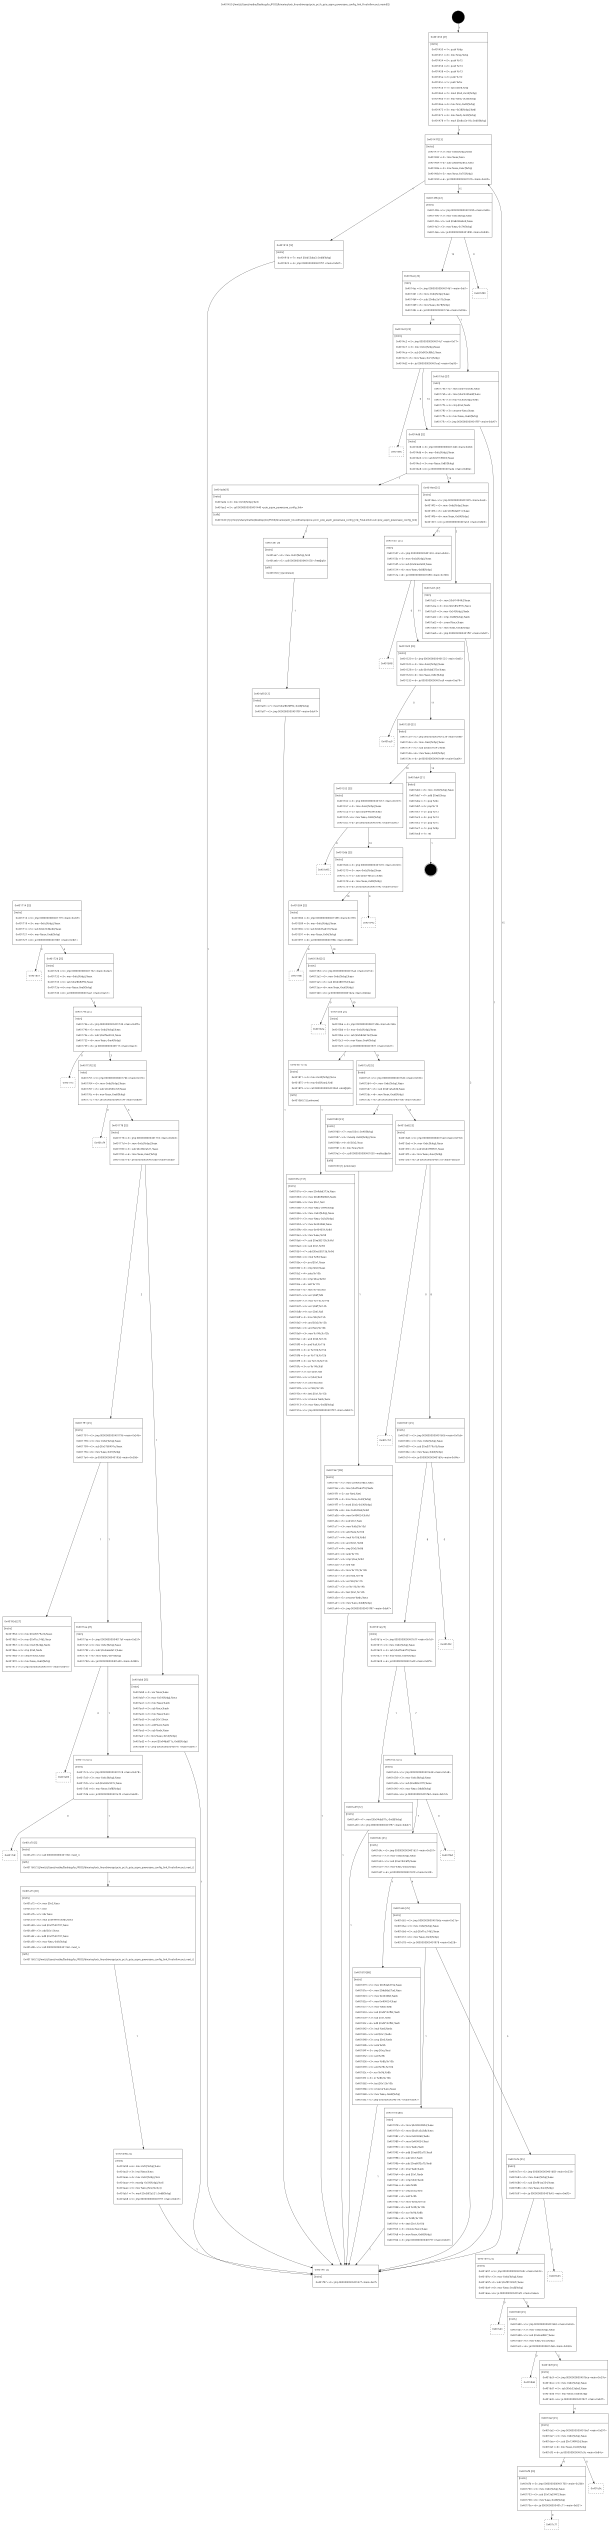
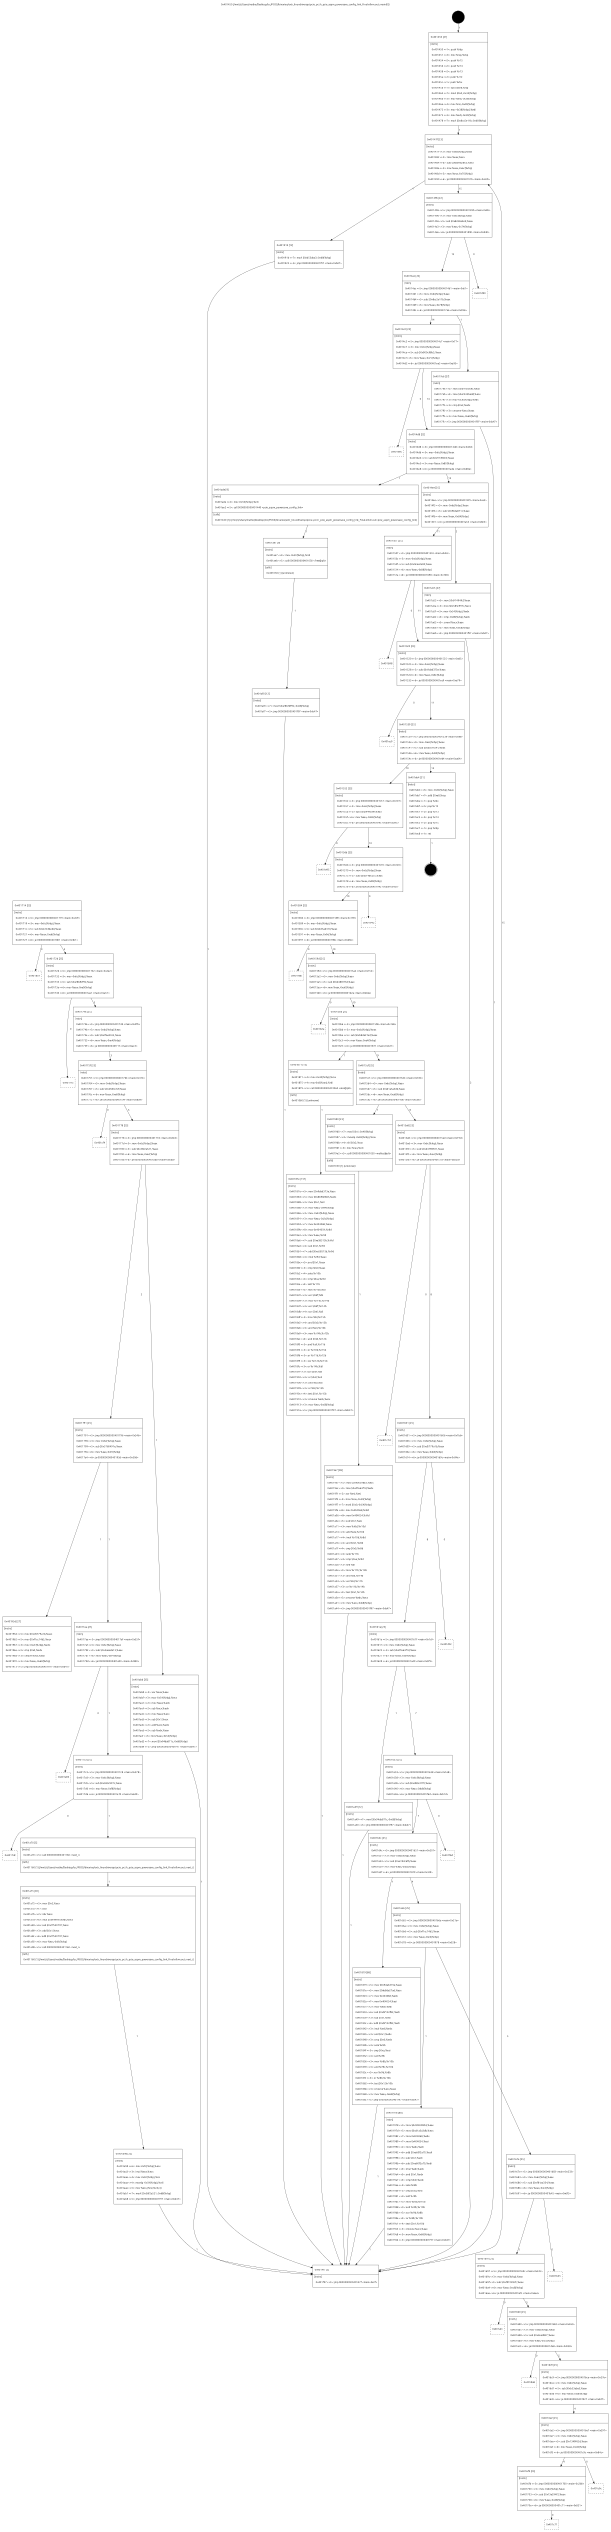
edge "0x401746 [25]" -> "0x401f13": now "0x40172d [25]" -> "0x401f13"
